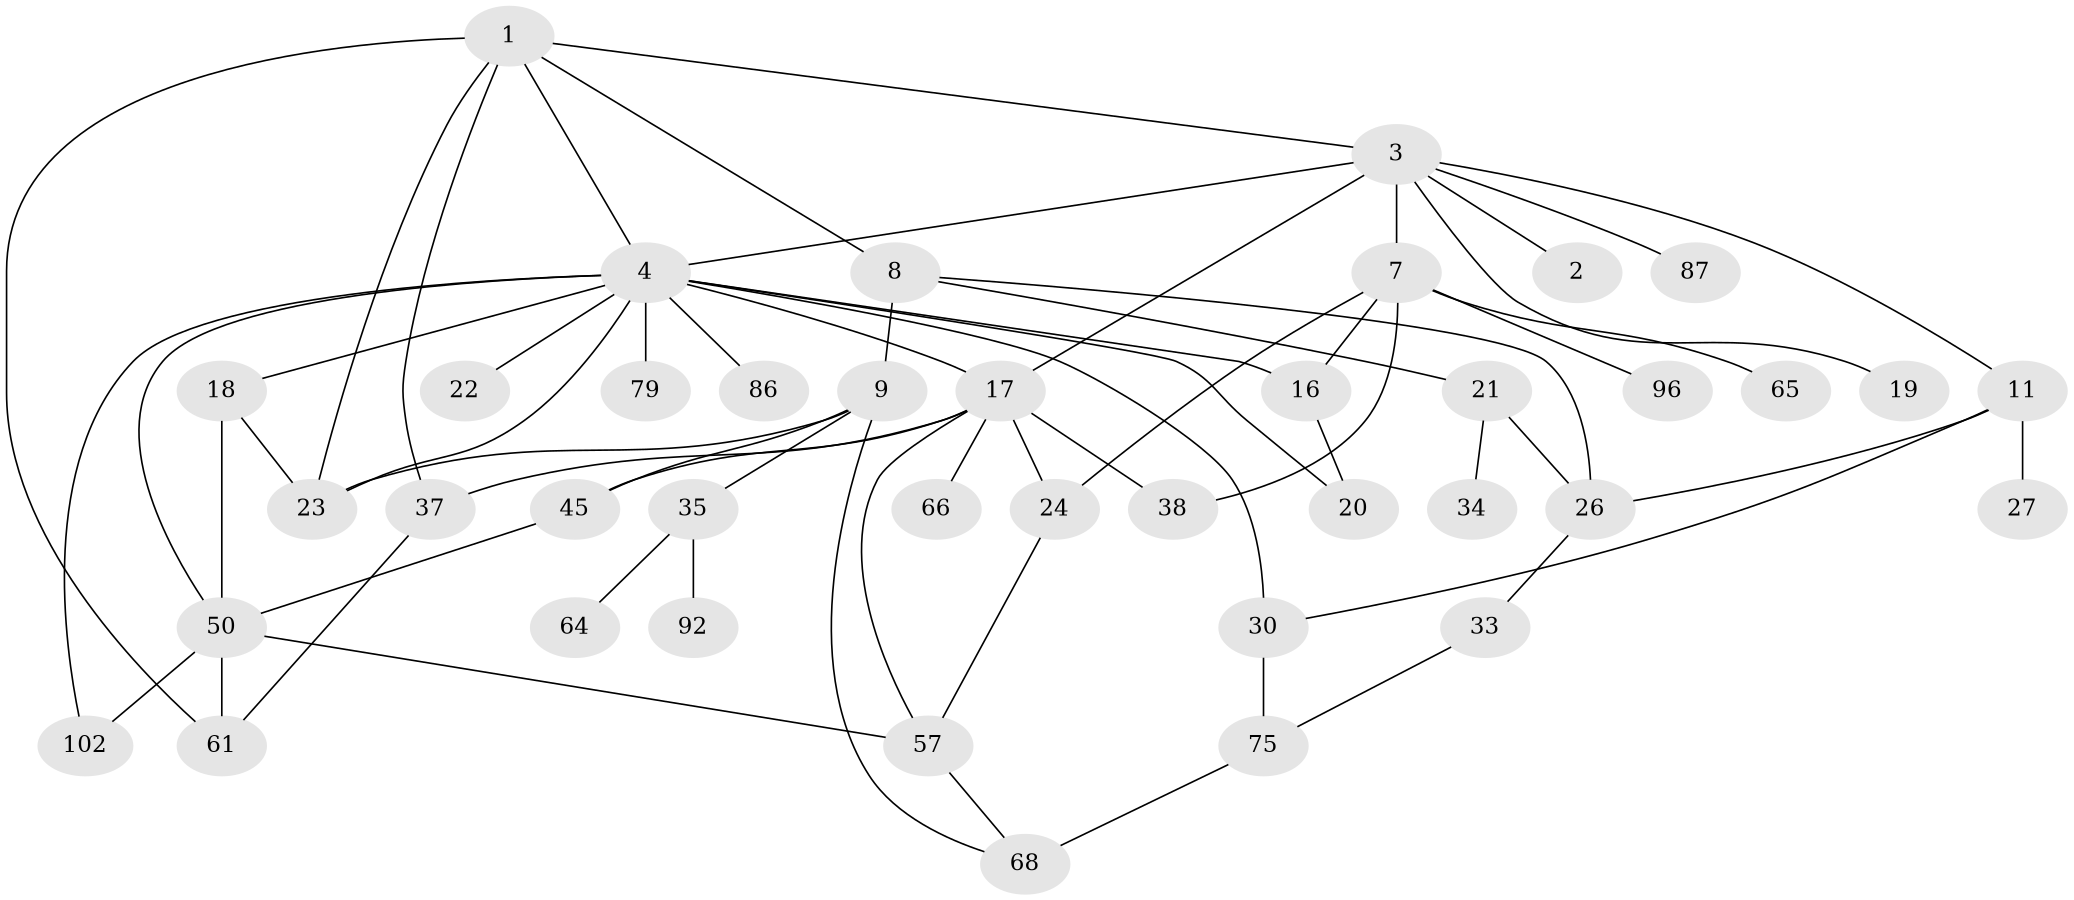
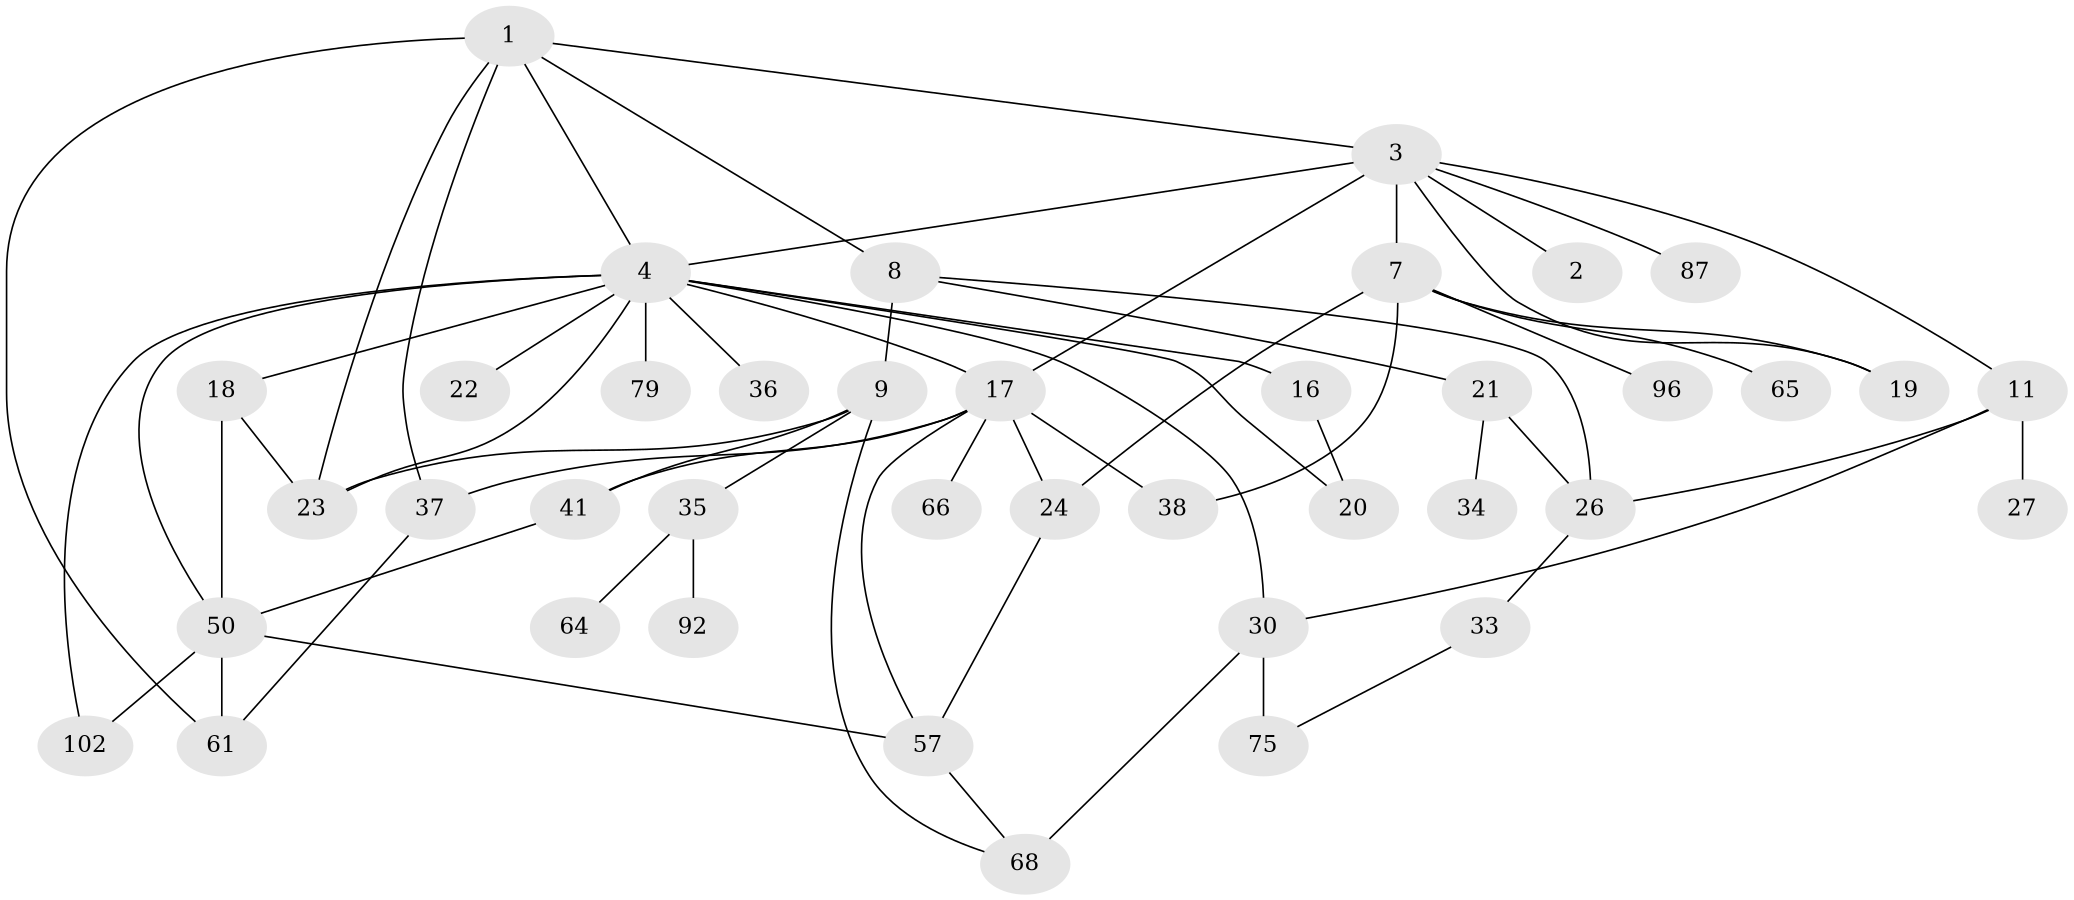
edge "7" -- "16": now "7" -- "19"
node "86": label "86" -> "36"
node "45": label "45" -> "41"
edge "75" -- "68": now "30" -- "68"
